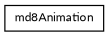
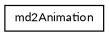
node "md8Animation": label "md8Animation" -> "md2Animation"
